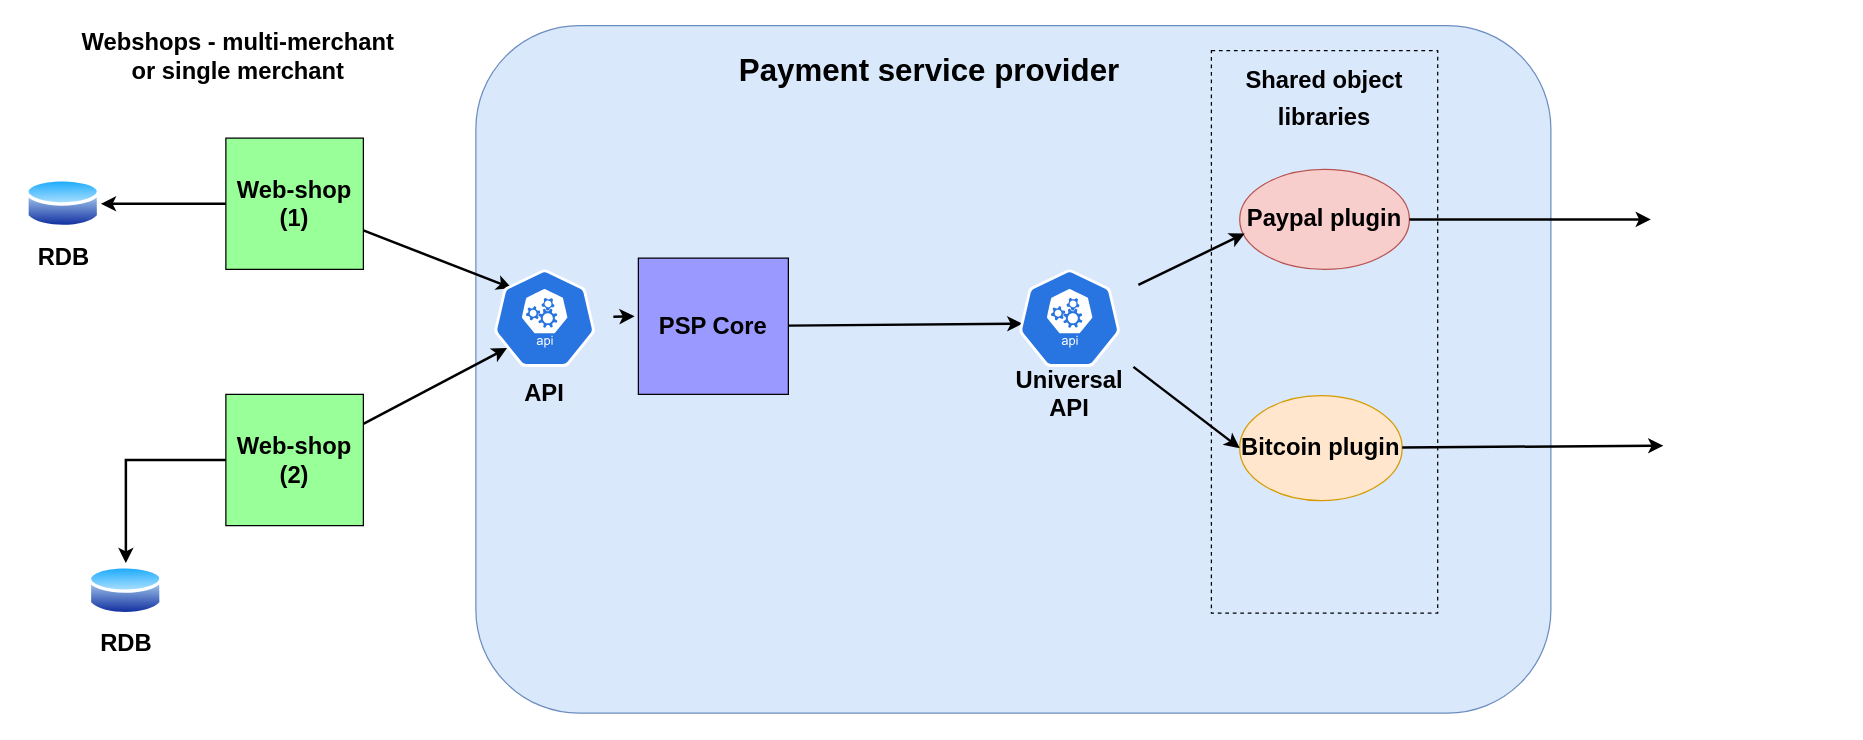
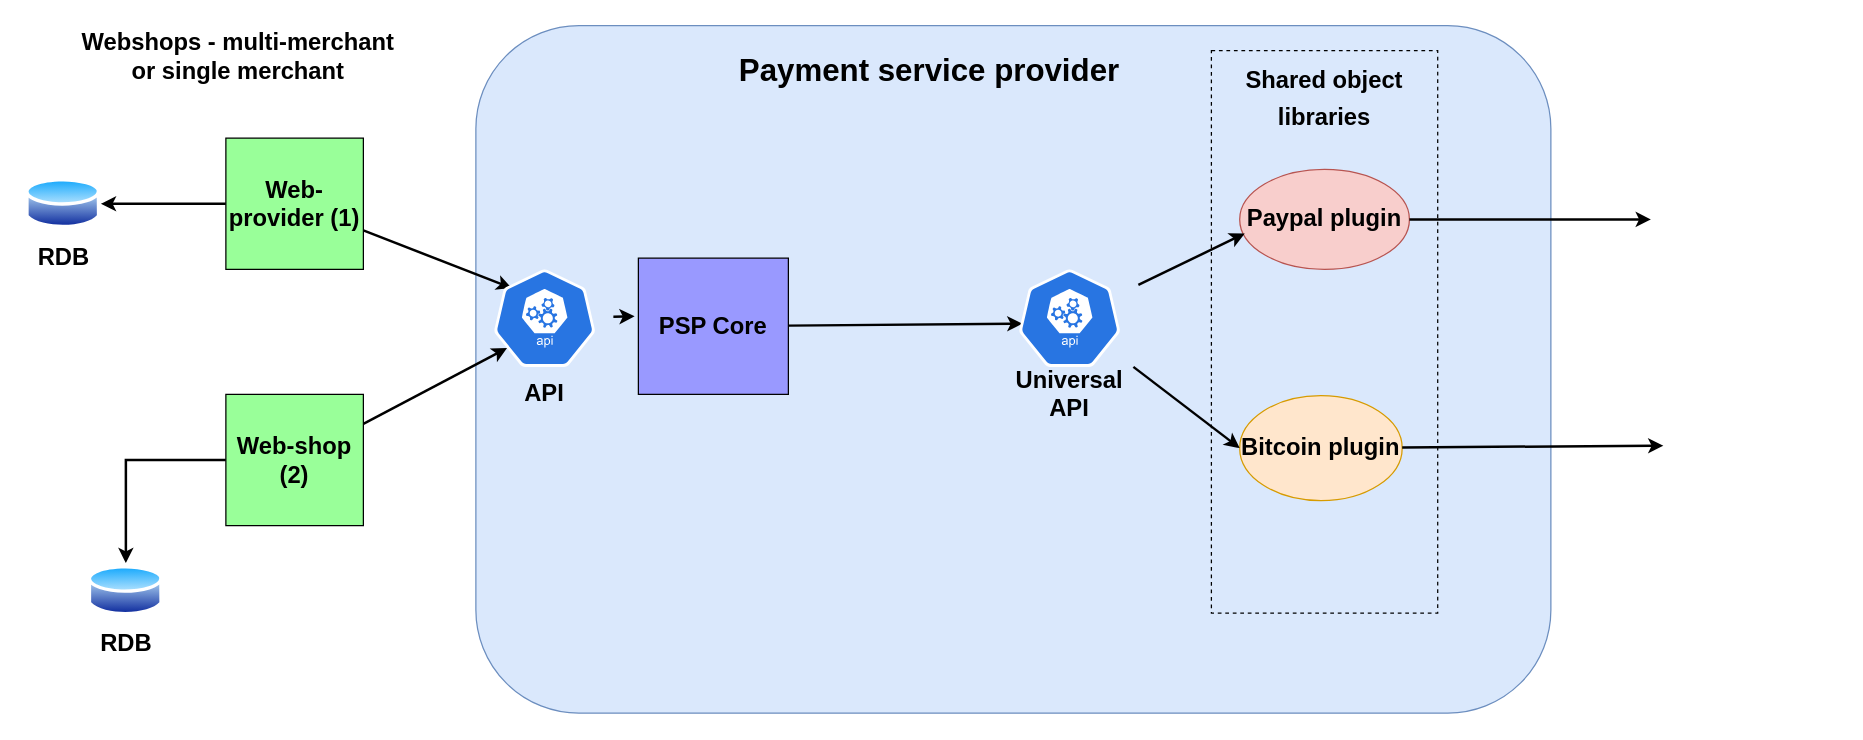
node "Web-shop (1)": label "Web-shop (1)" -> "Web-provider (1)"
